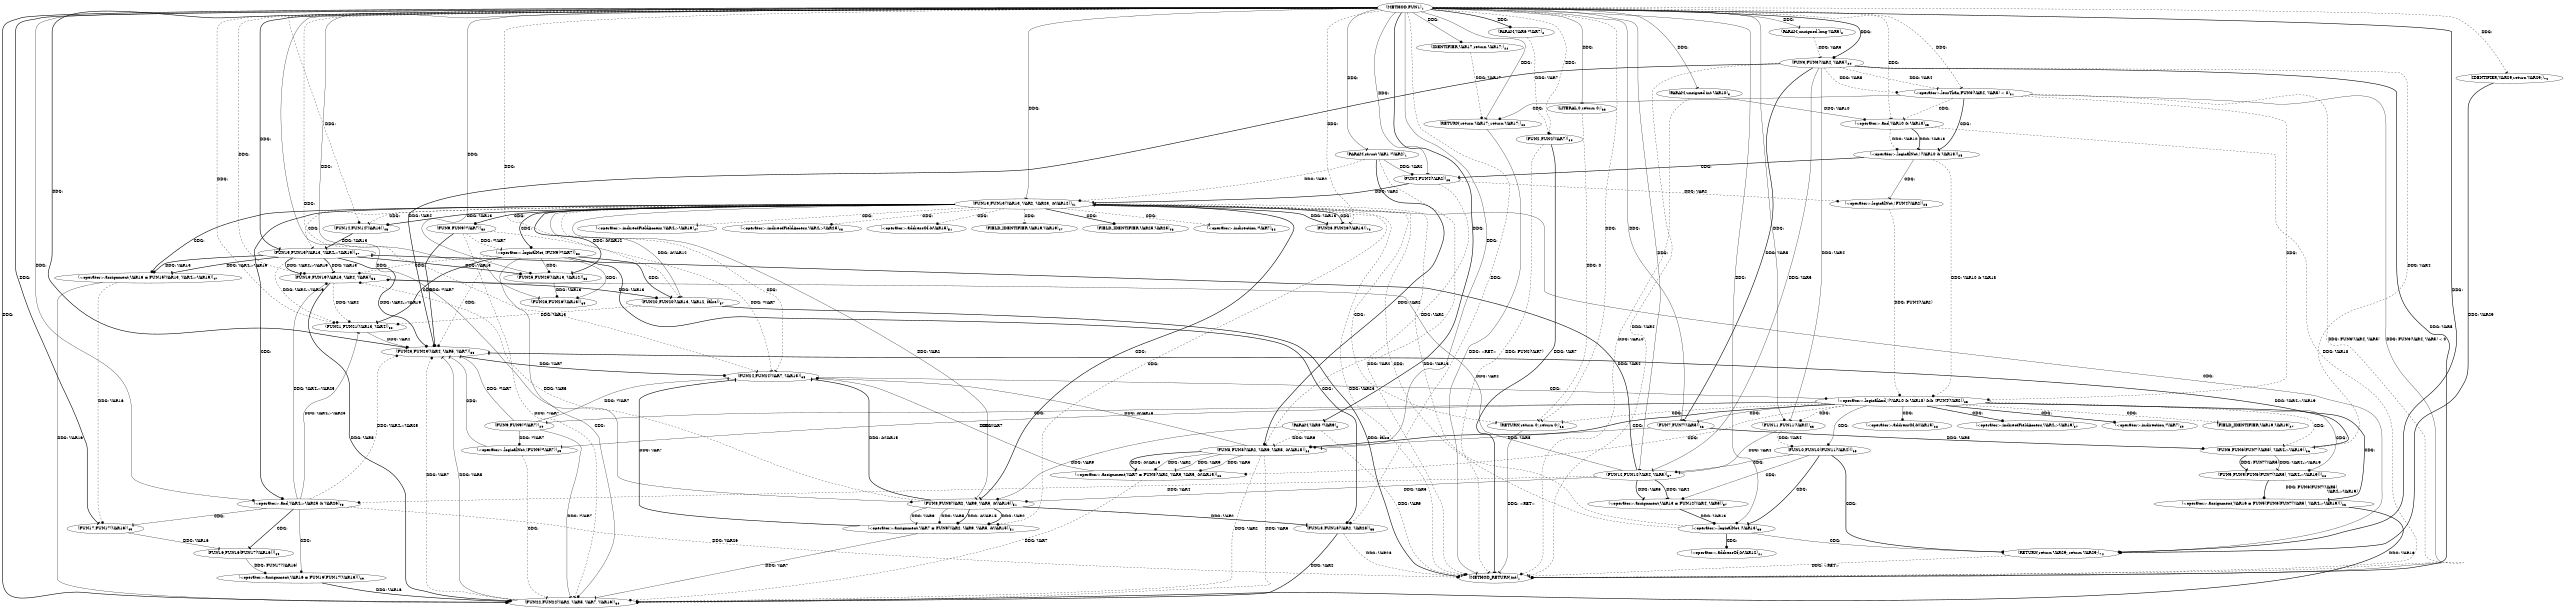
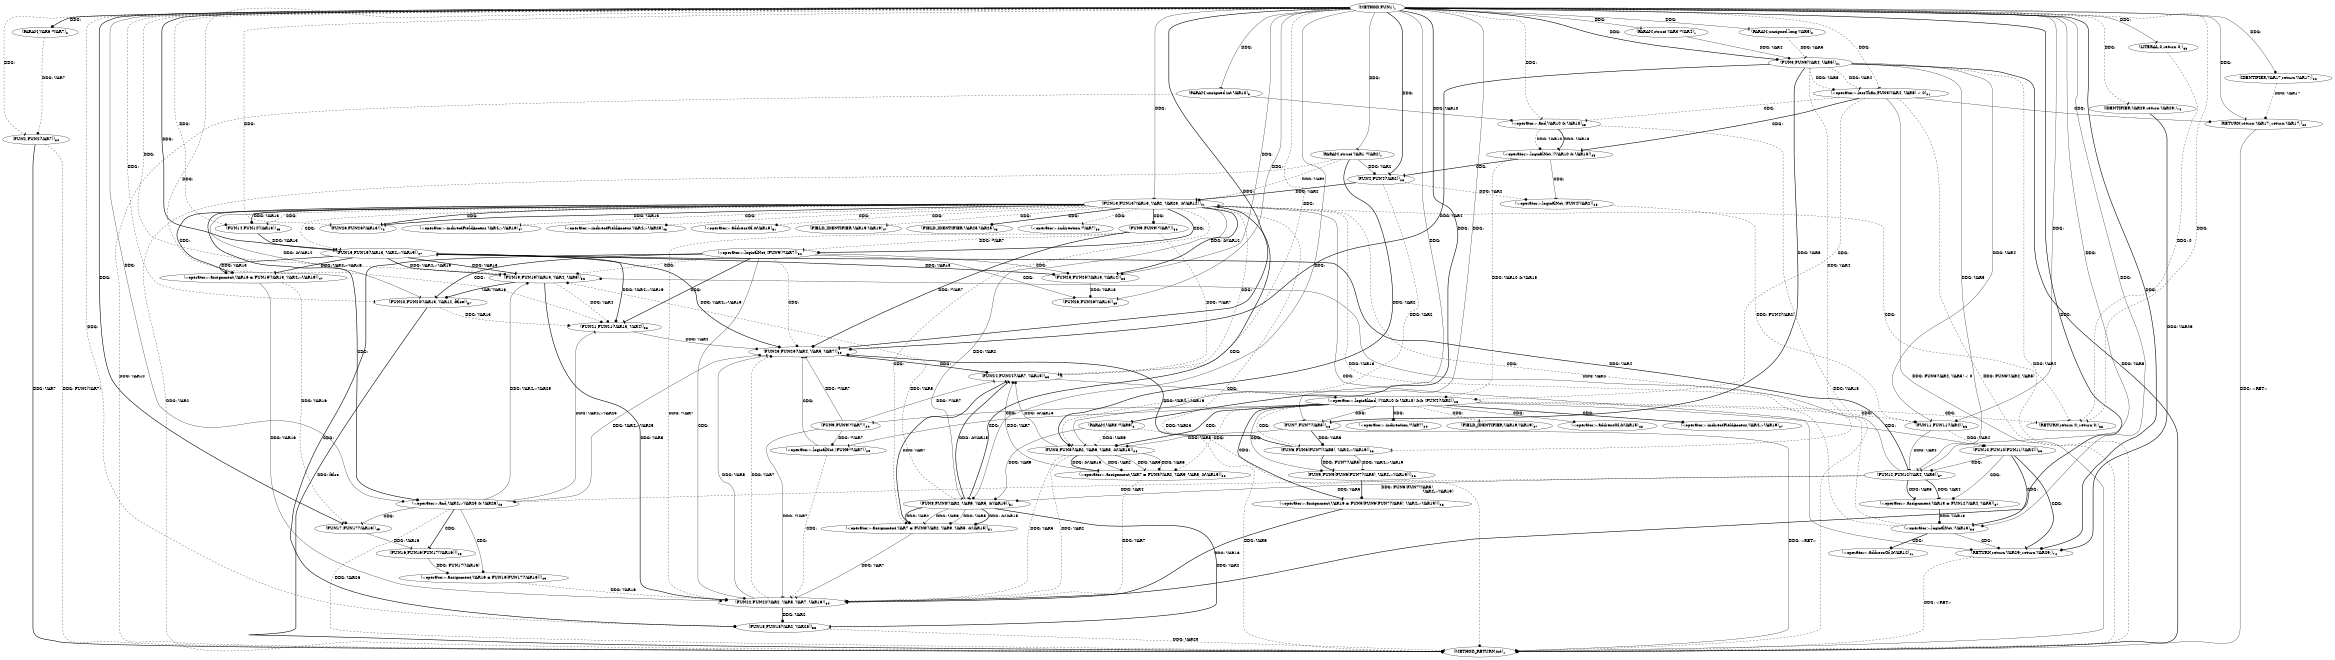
node "(PARAM,struct VAR3 *VAR4)": added
node "(FUN3,FUN3(VAR4, VAR5))": text "24" -> "21"
edge "(METHOD,FUN1)" -> "(FUN4,FUN4(VAR2))": style solid -> bold
edge "(FUN19,FUN19(VAR13, VAR4, VAR5))" -> "(FUN20,FUN20(VAR13, VAR12, false))": label "DDG: VAR13" -> "VAR: VAR13"
edge "(FUN15,FUN15(VAR13, VAR4->VAR19))" -> "(FUN21,FUN21(VAR13, VAR4))": style dashed -> bold
edge "(<operator>.logicalNot,!FUN4(VAR2))" -> "(<operator>.logicalAnd,!(VAR10 & VAR18) && !FUN4(VAR2))": now "(<operator>.logicalNot,!FUN4(VAR2))" -> "(FUN11,FUN11(VAR4))"
edge "(FUN6,FUN6(FUN7(VAR5), VAR4->VAR19))" -> "(FUN23,FUN23(VAR4, VAR5, VAR7))": arrowhead tee -> dot
edge "(FUN23,FUN23(VAR4, VAR5, VAR7))" -> "(FUN24,FUN24(VAR7, VAR15))": label "DDG: VAR7" -> "DDG: "
edge "(<operator>.and,VAR4->VAR25 & VAR26)" -> "(FUN23,FUN23(VAR4, VAR5, VAR7))": style dashed -> solid
edge "(RETURN,return 0;,return 0;)" -> "(METHOD_RETURN,int)": now "(FUN7,FUN7(VAR5))" -> "(METHOD_RETURN,int)"
edge "(<operator>.assignment,VAR16 = FUN16(FUN17(VAR16)))" -> "(FUN22,FUN22(VAR2, VAR5, VAR7, VAR16))": style bold -> dashed
edge "(FUN18,FUN18(VAR2, VAR28))" -> "(FUN22,FUN22(VAR2, VAR5, VAR7, VAR16))": reversed
